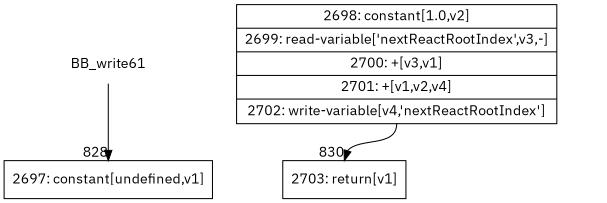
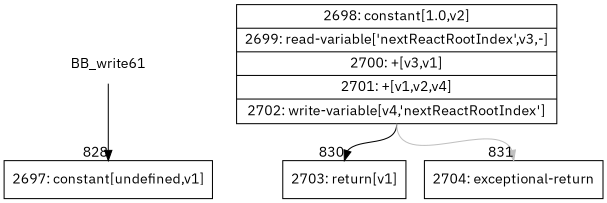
node "2704: exceptional-return": added
